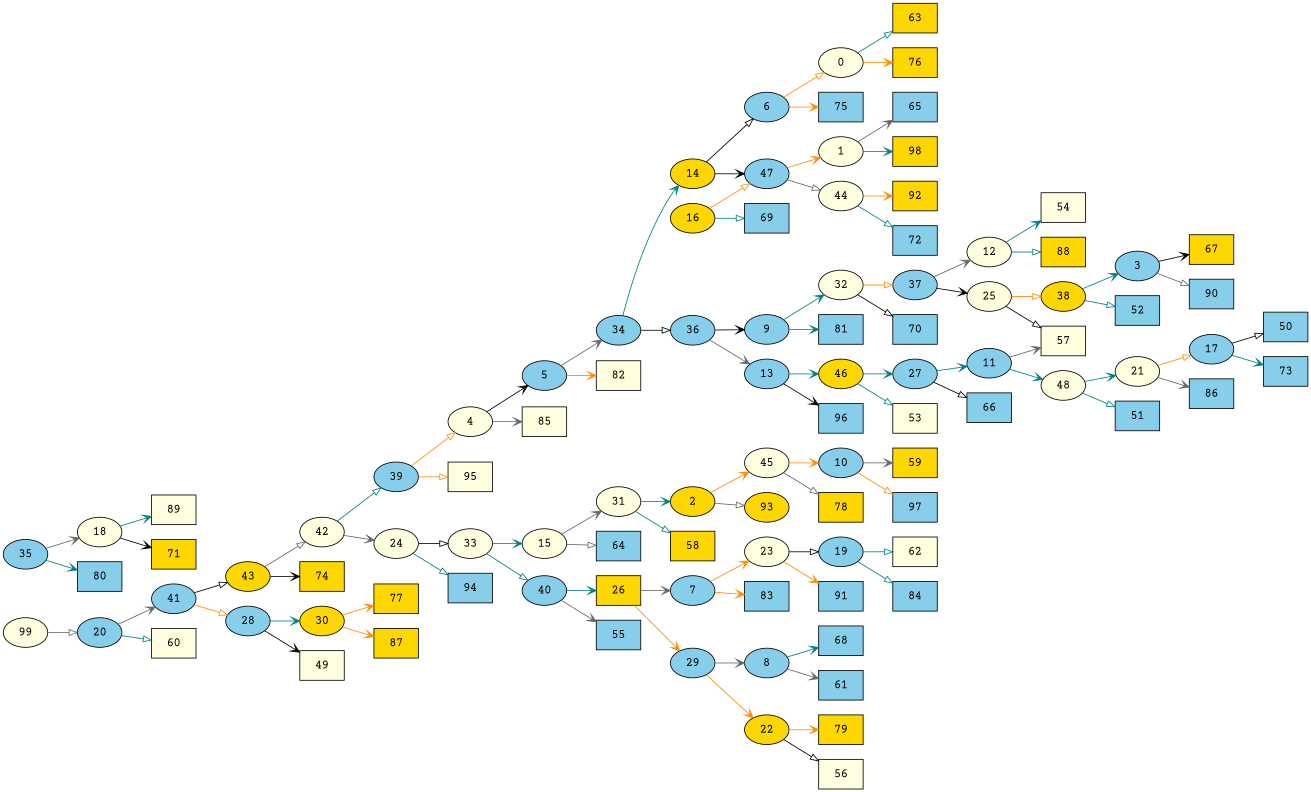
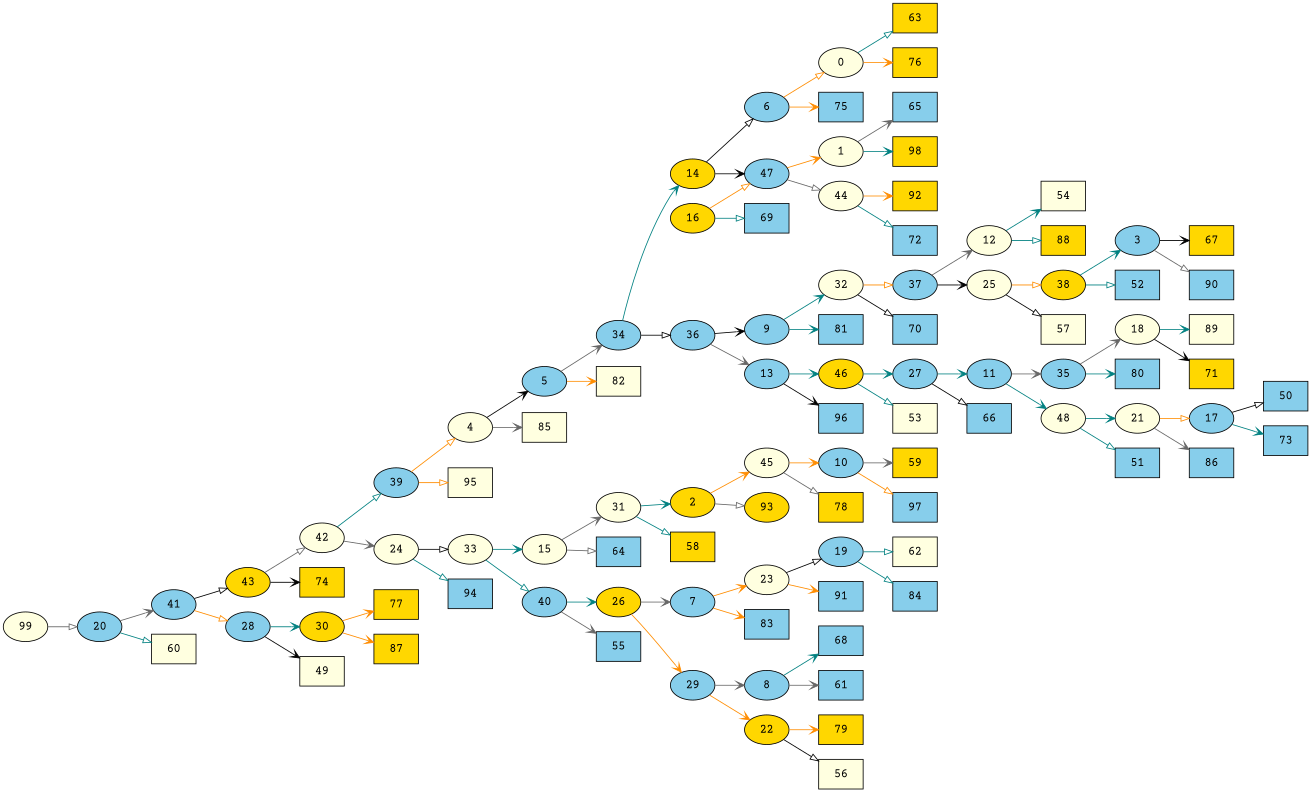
edge "11" -> "57": now "11" -> "35"
node "26": shape box -> ellipse
